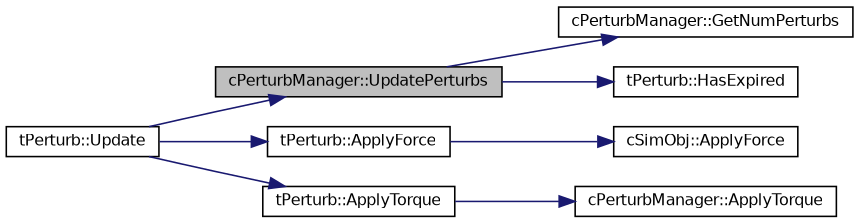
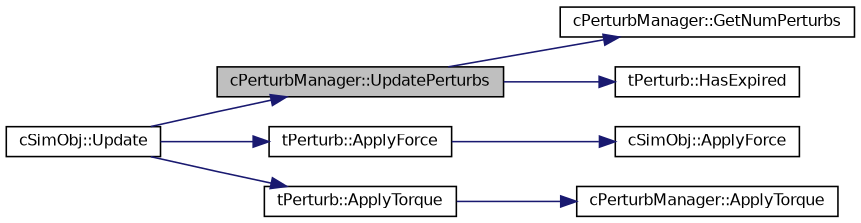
node "tPerturb::Update": label "tPerturb::Update" -> "cSimObj::Update"
